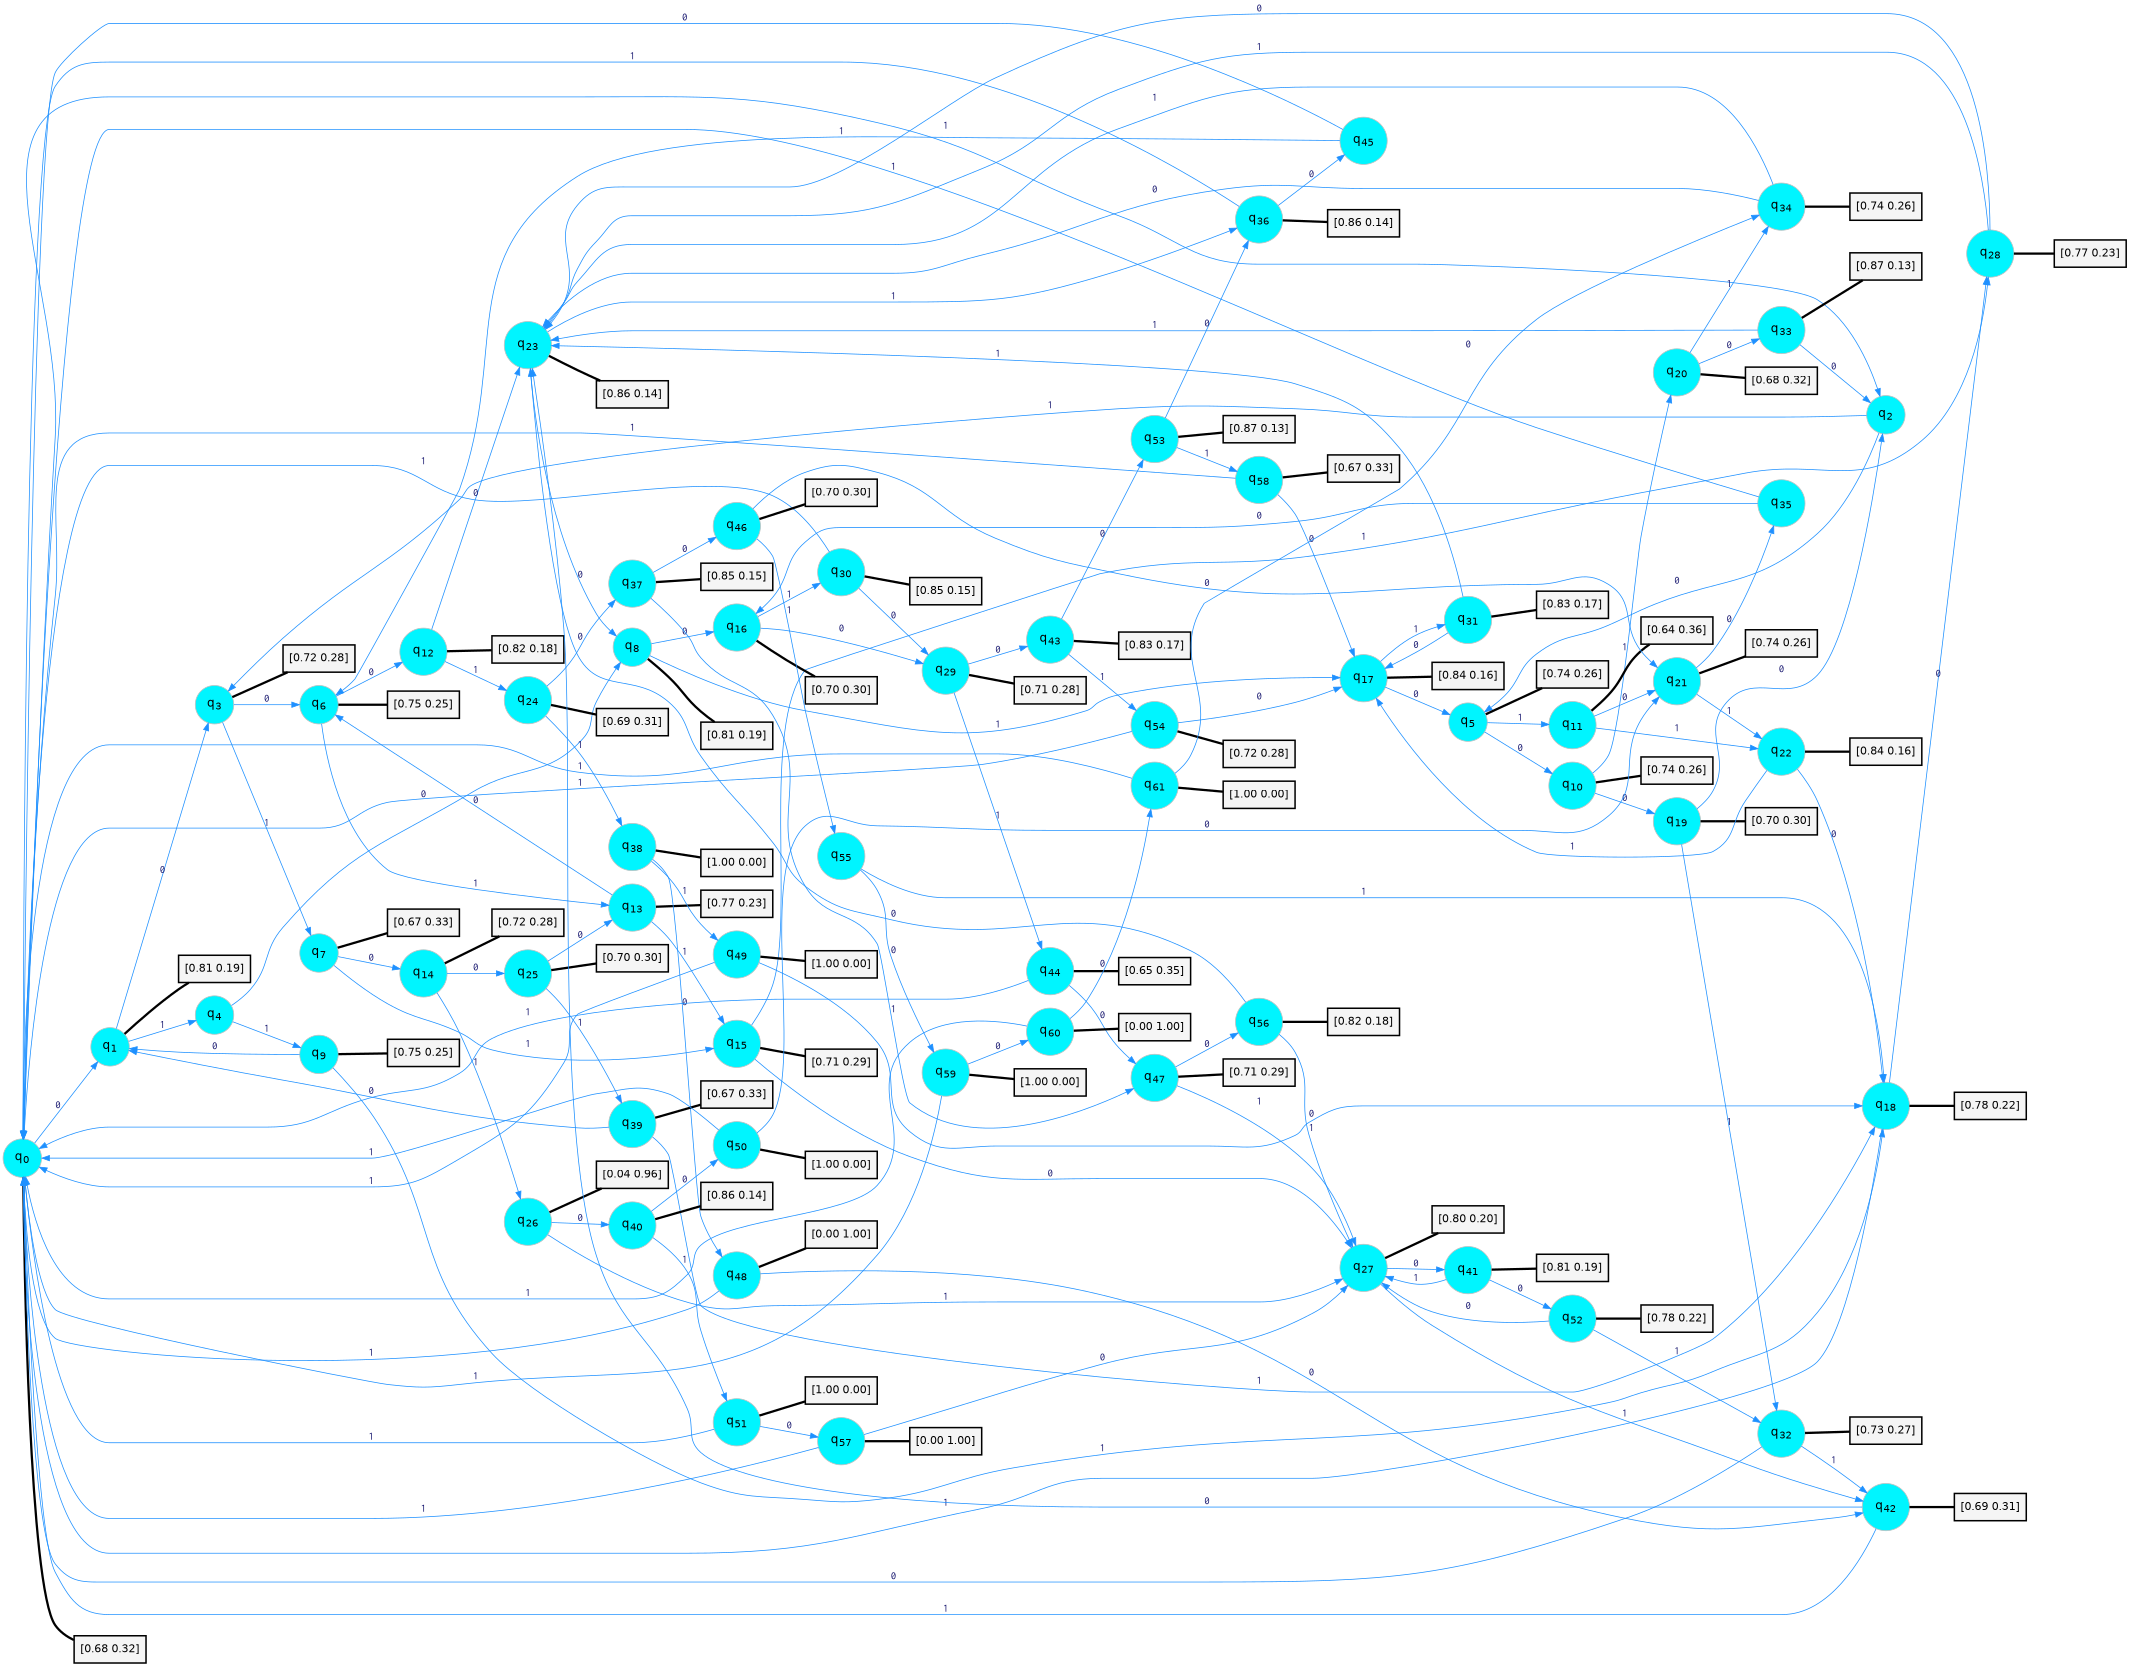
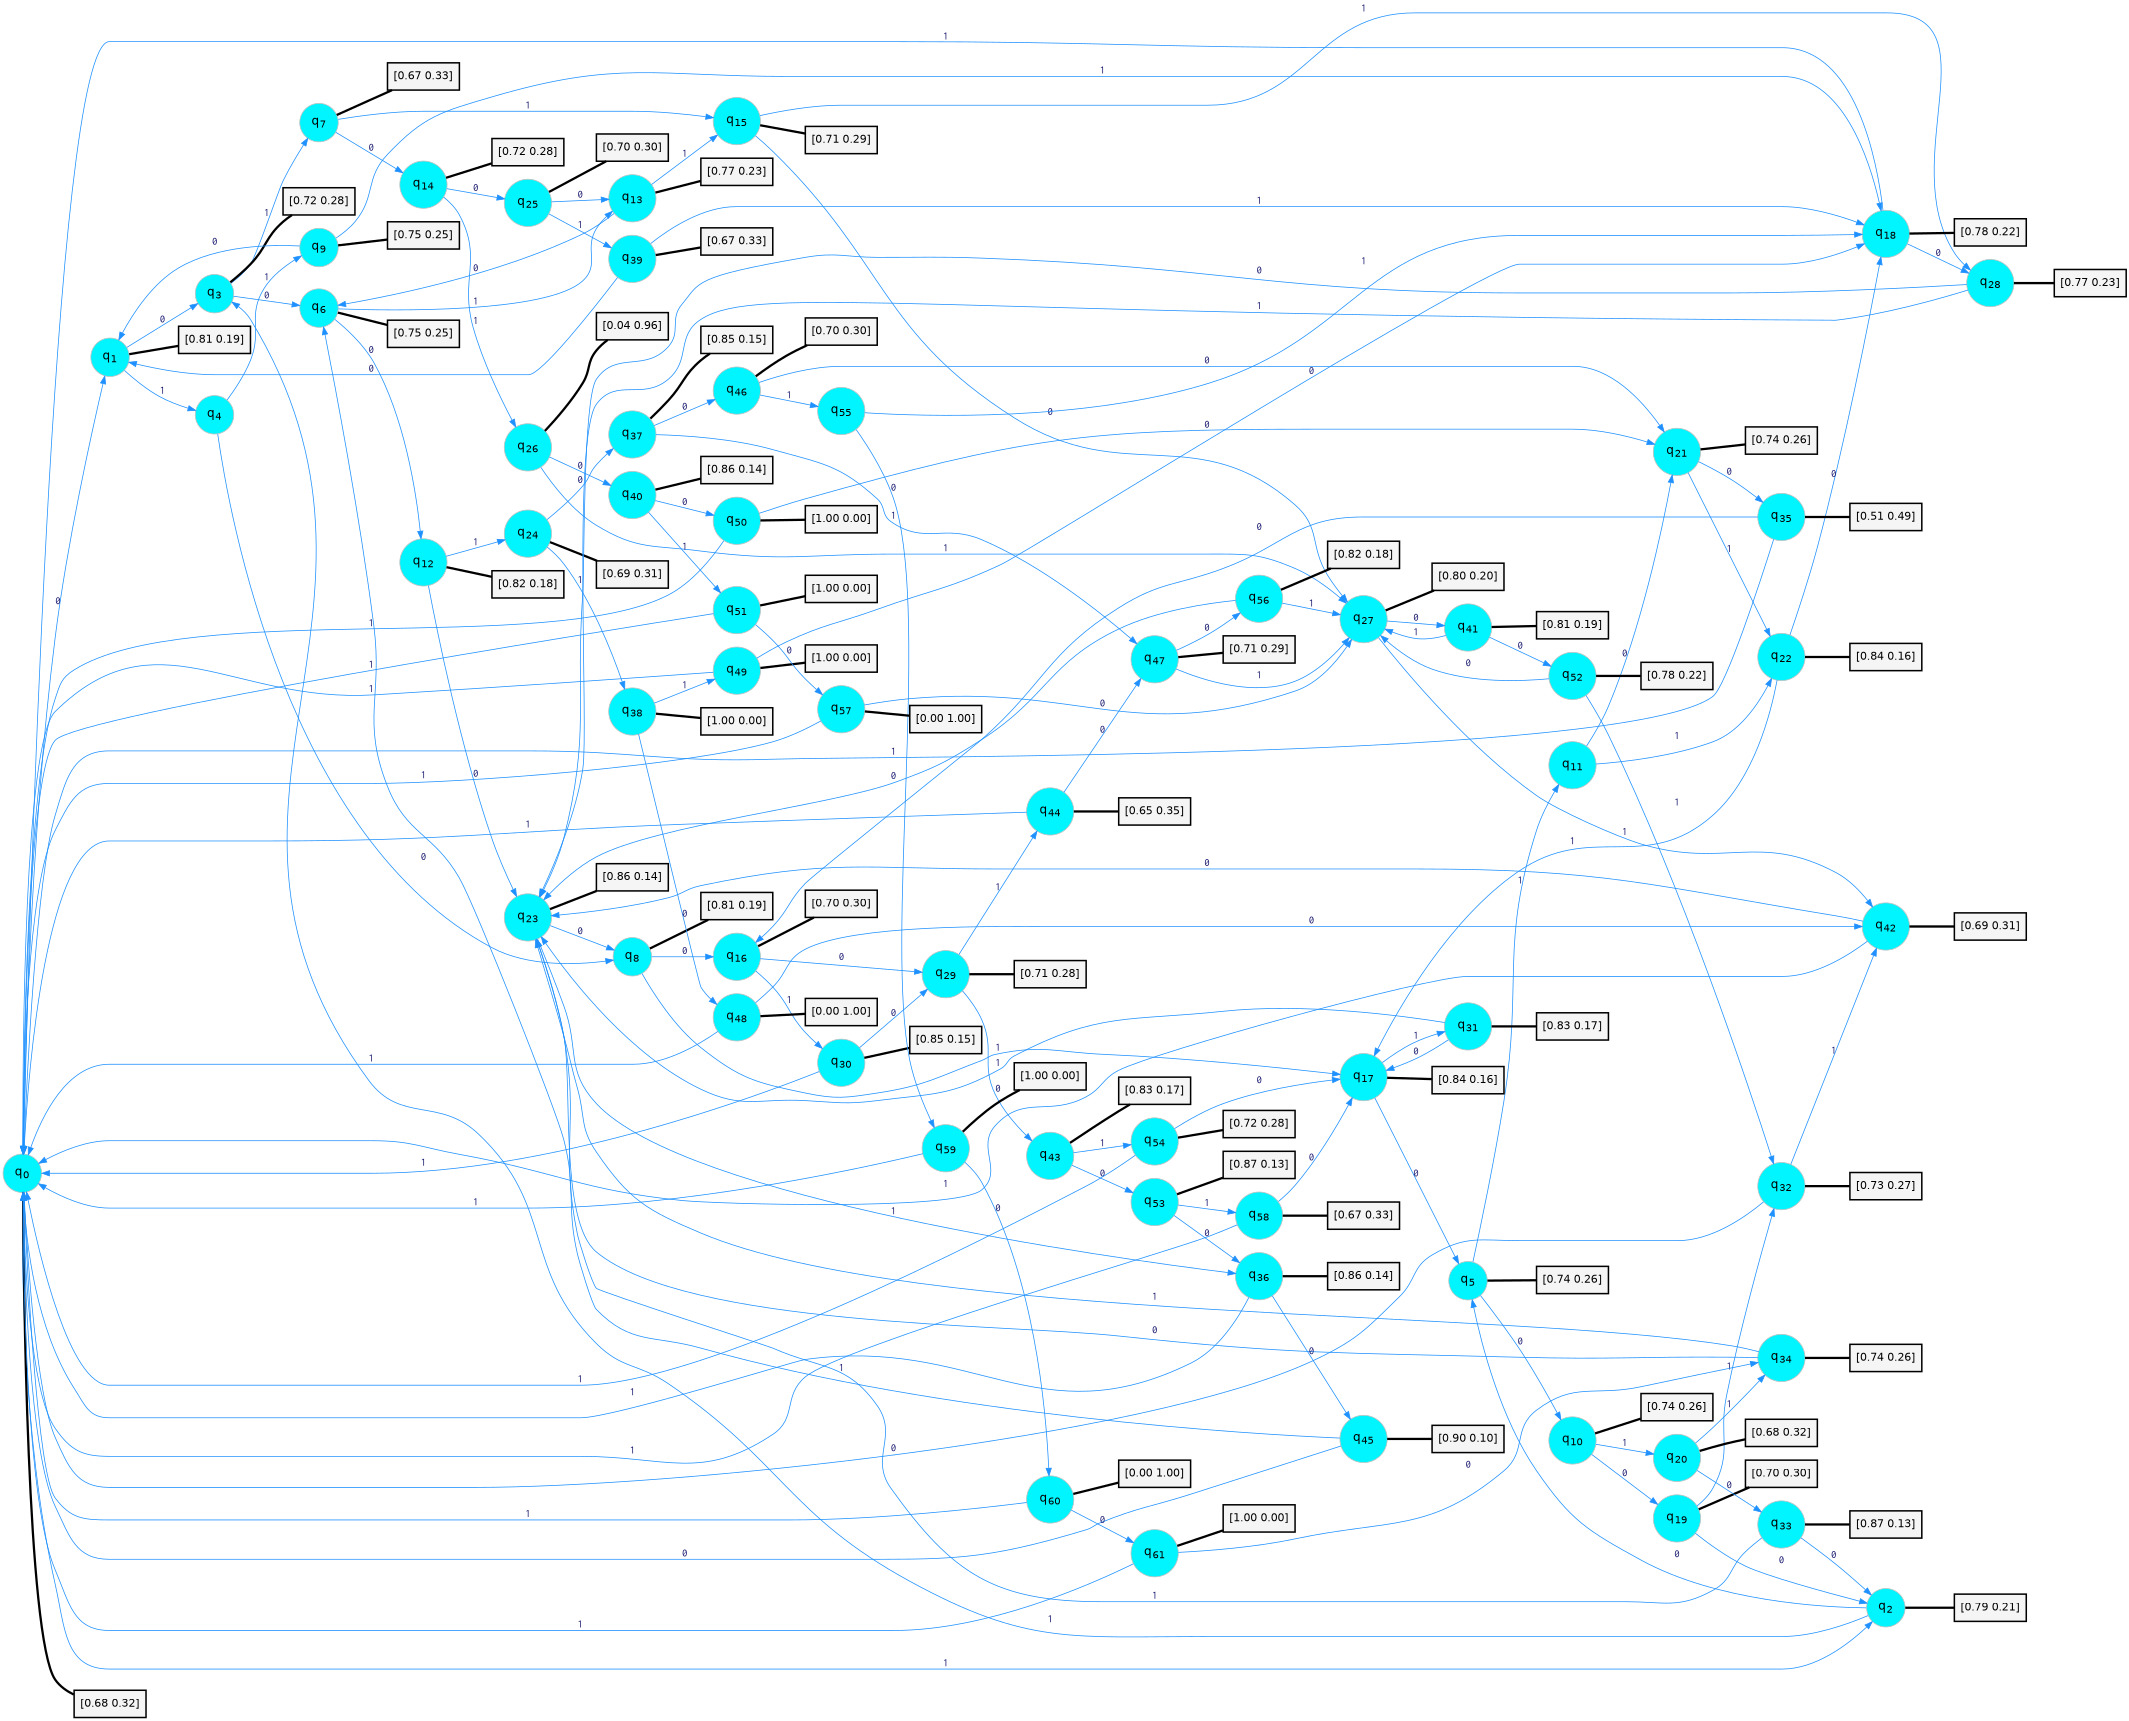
node "[0.51 0.49]": added
node "[0.64 0.36]": removed
node "[0.90 0.10]": added
node "[0.79 0.21]": added
